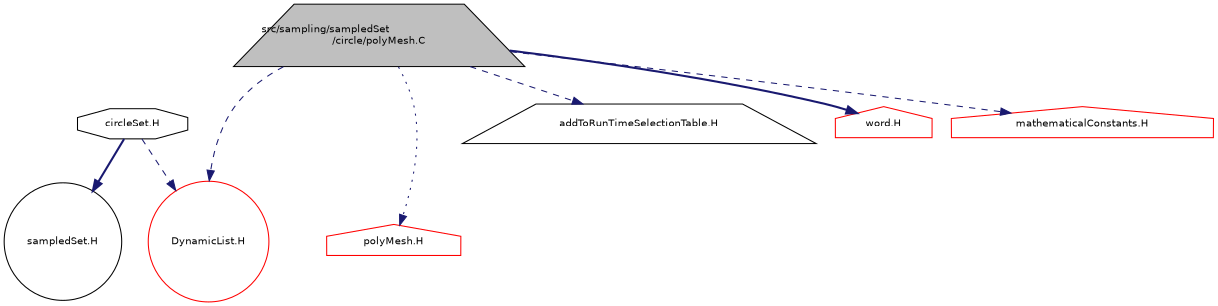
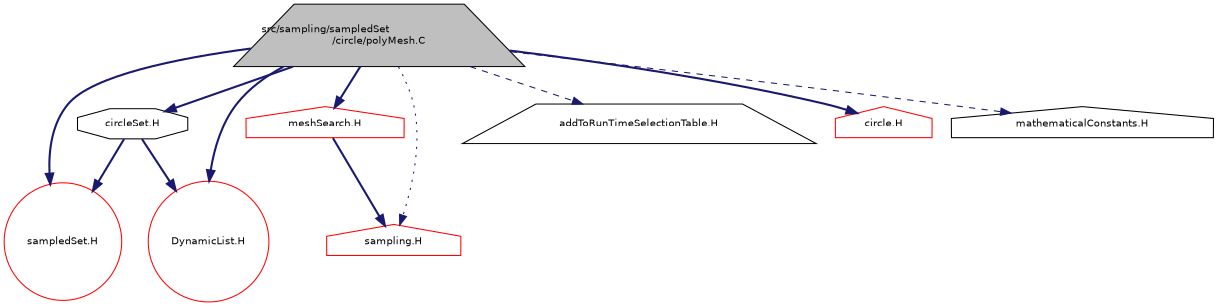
edge "src/sampling/sampledSet /circle/polyMesh.C" -> "sampledSet.H": added
edge "src/sampling/sampledSet /circle/polyMesh.C" -> "circleSet.H": added
edge "src/sampling/sampledSet /circle/polyMesh.C" -> "DynamicList.H": style dashed -> bold
node "meshSearch.H": added
node "word.H": label "word.H" -> "circle.H"
node "mathematicalConstants.H": color red -> black
edge "circleSet.H" -> "DynamicList.H": style dashed -> bold
node "sampledSet.H": color black -> red
node "polyMesh.H": label "polyMesh.H" -> "sampling.H"
